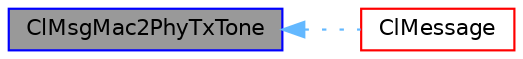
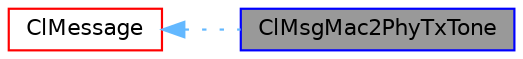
edge "ClMessage" -> "ClMsgMac2PhyTxTone": reversed
